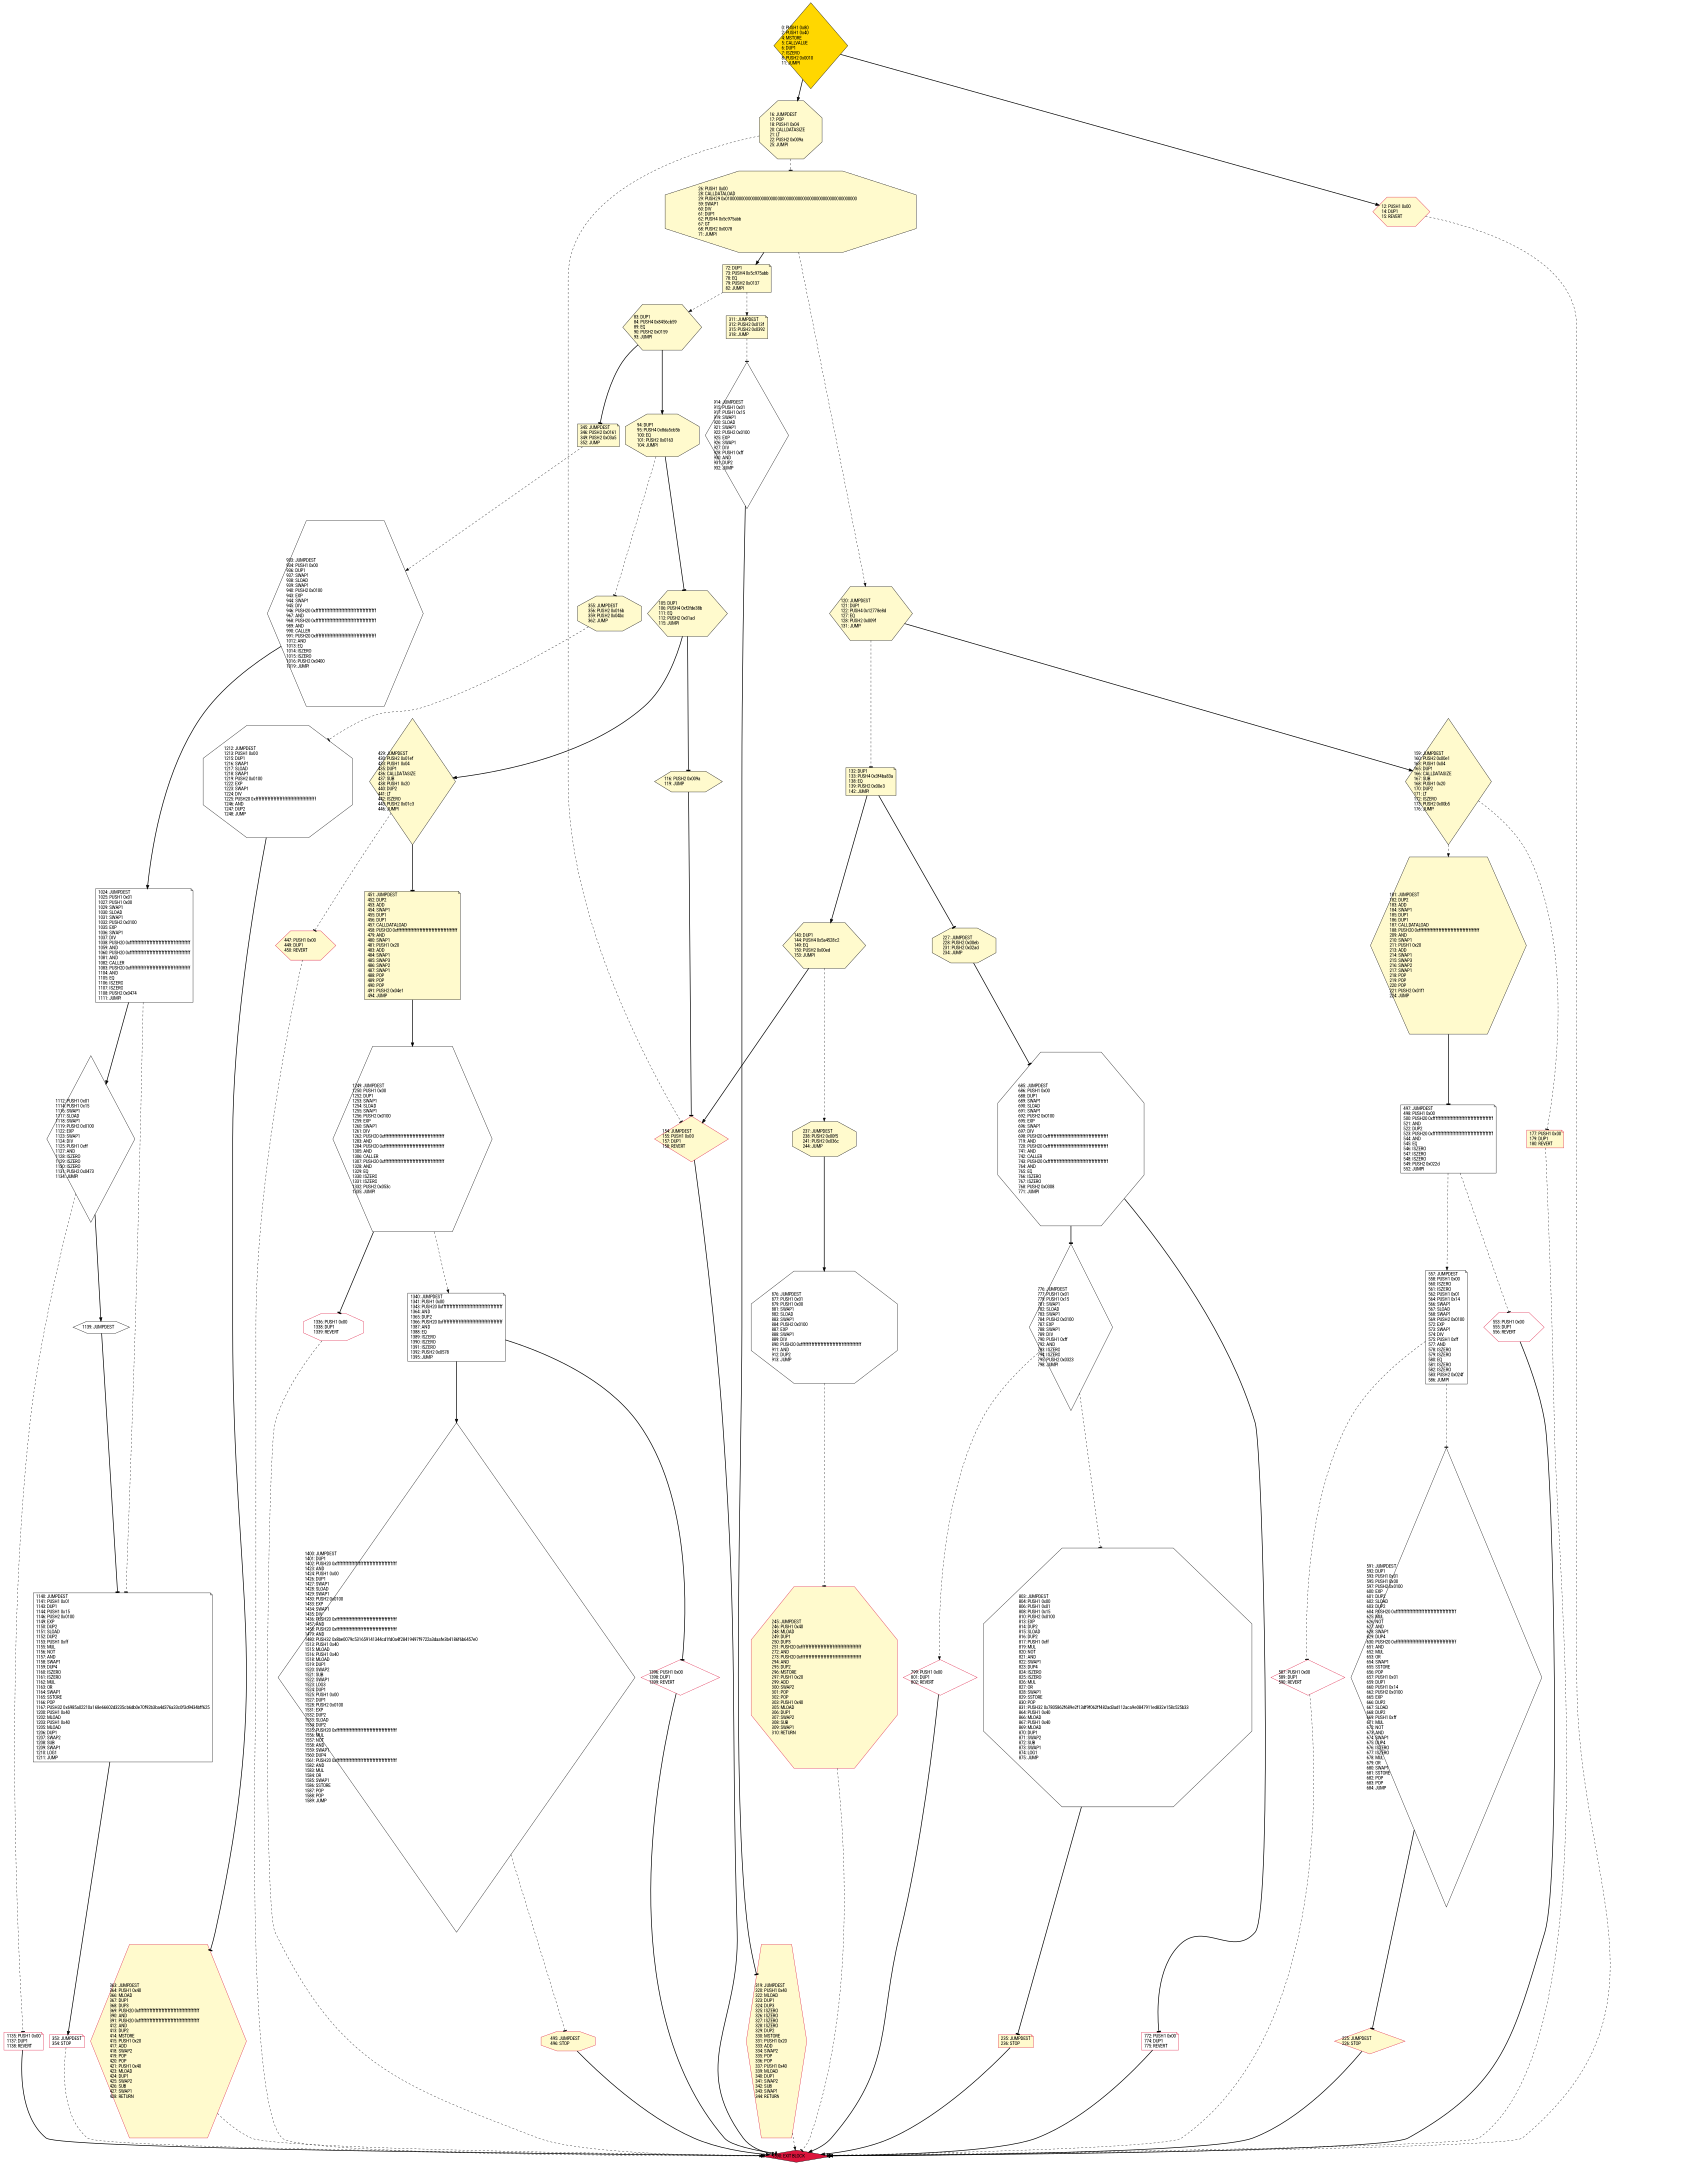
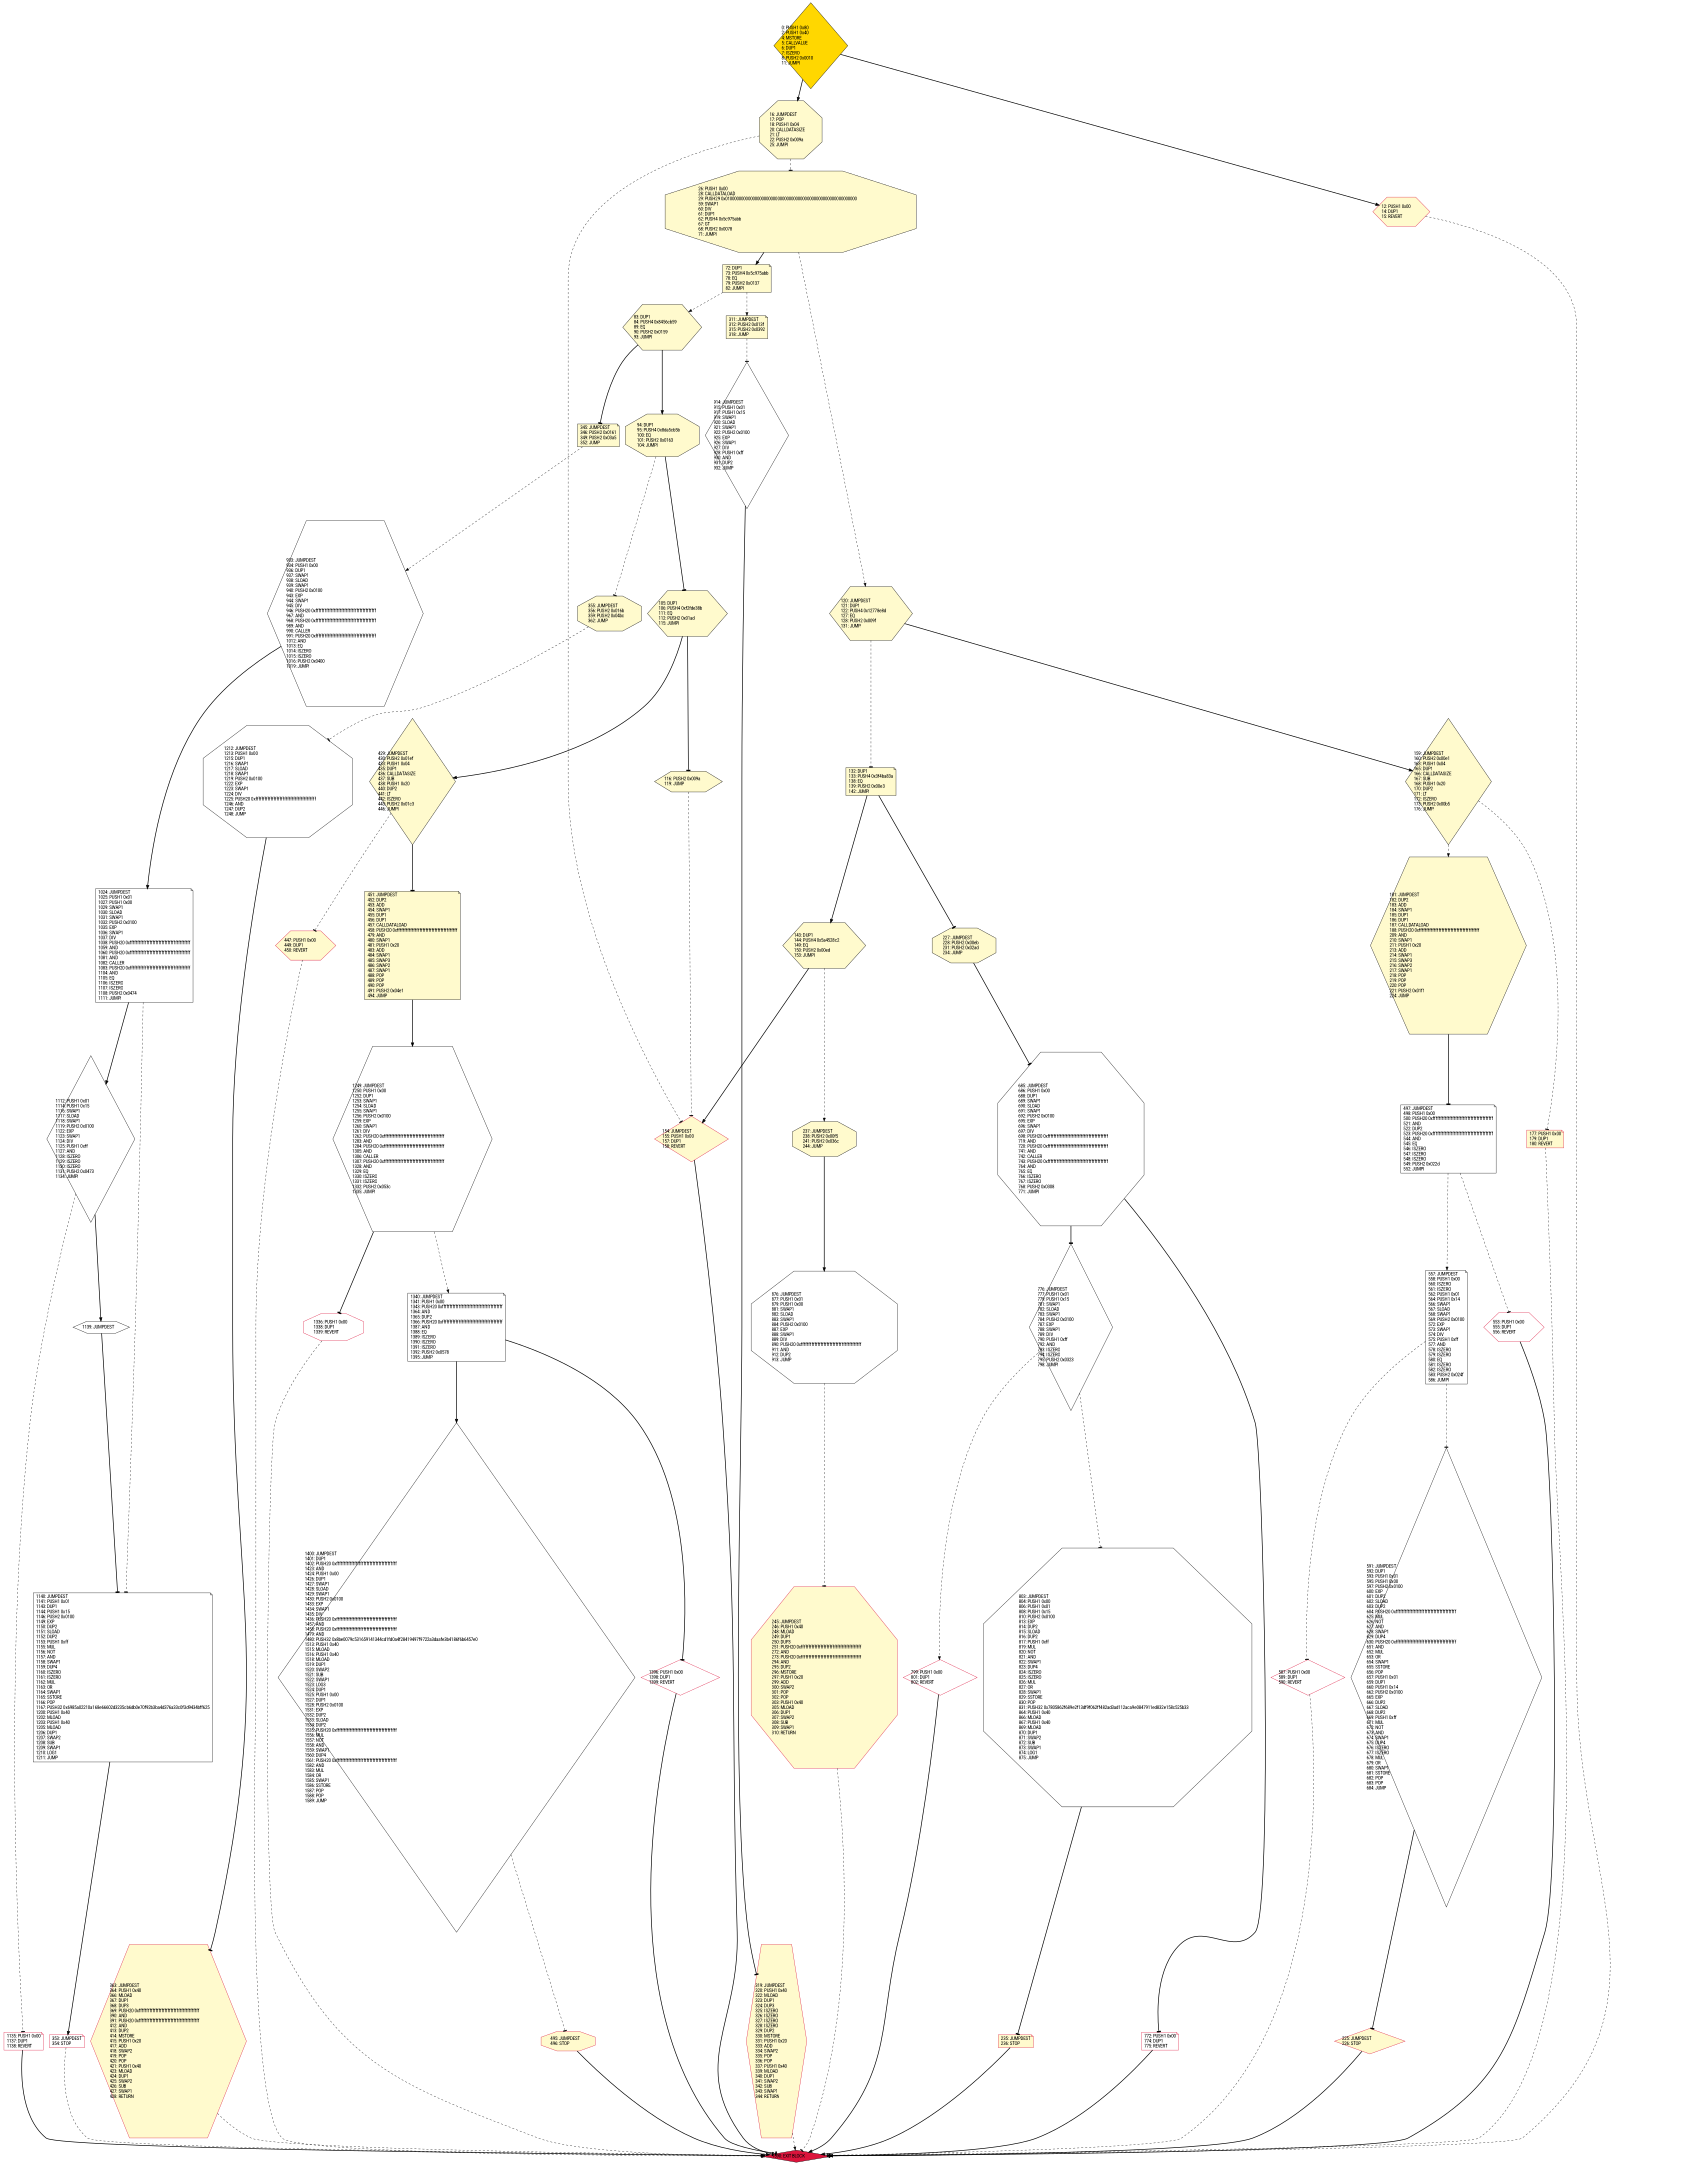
edge "116: PUSH2 0x009a 119: JUMP" -> "154: JUMPDEST 155: PUSH1 0x00 157: DUP1 158: REVERT": style bold -> dashed
edge "447: PUSH1 0x00 449: DUP1 450: REVERT" -> "1590: EXIT BLOCK": arrowhead normal -> tee
